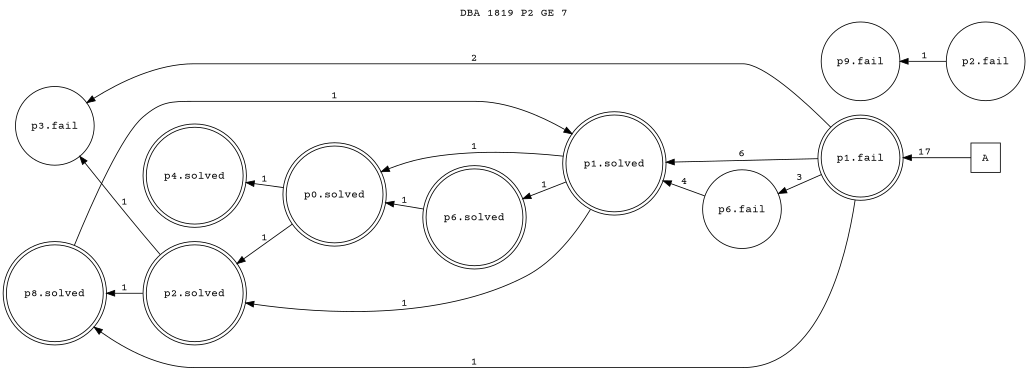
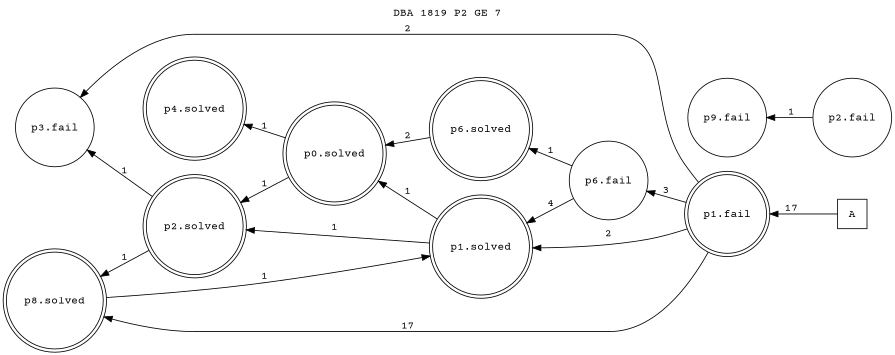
edge "p1.fail" -> "p1.solved": label "6" -> "2"
edge "p1.solved" -> "p6.solved": now "p6.fail" -> "p6.solved"
edge "p6.solved" -> "p0.solved": label "1" -> "2"
edge "p1.fail" -> "p8.solved": label "1" -> "17"
